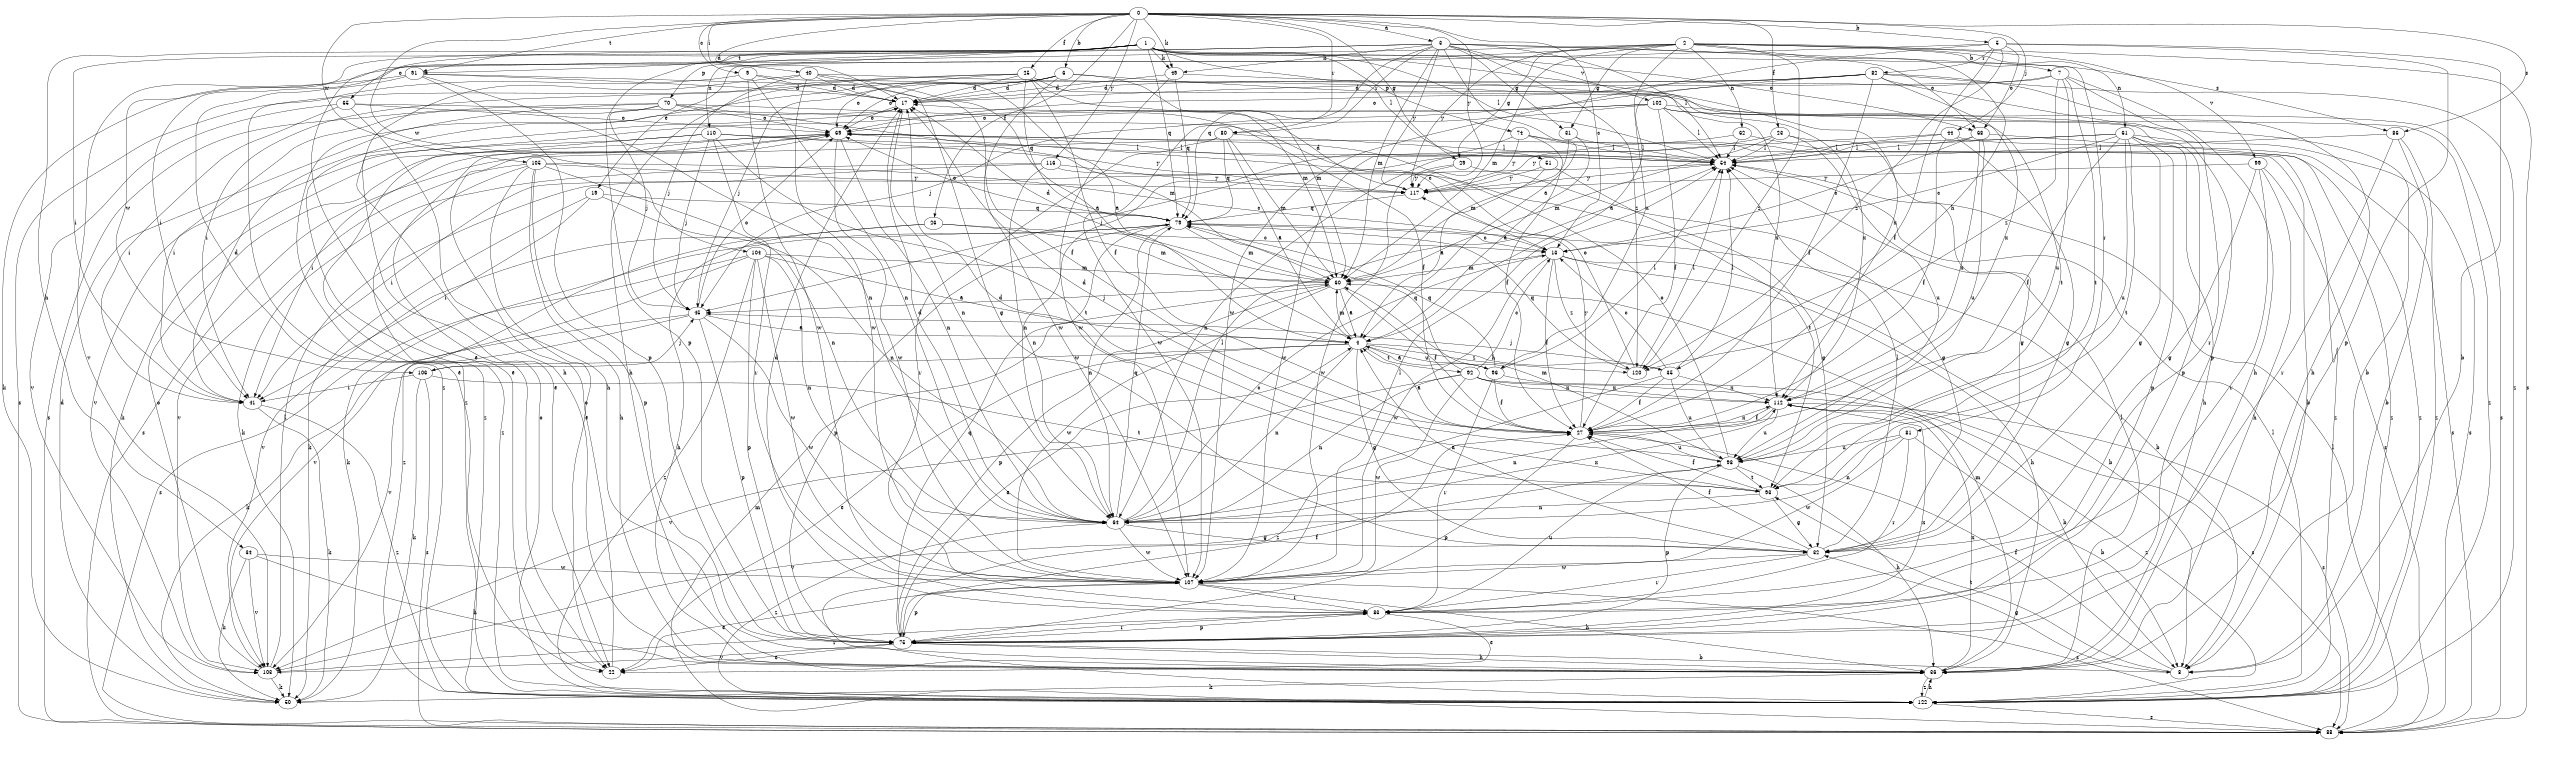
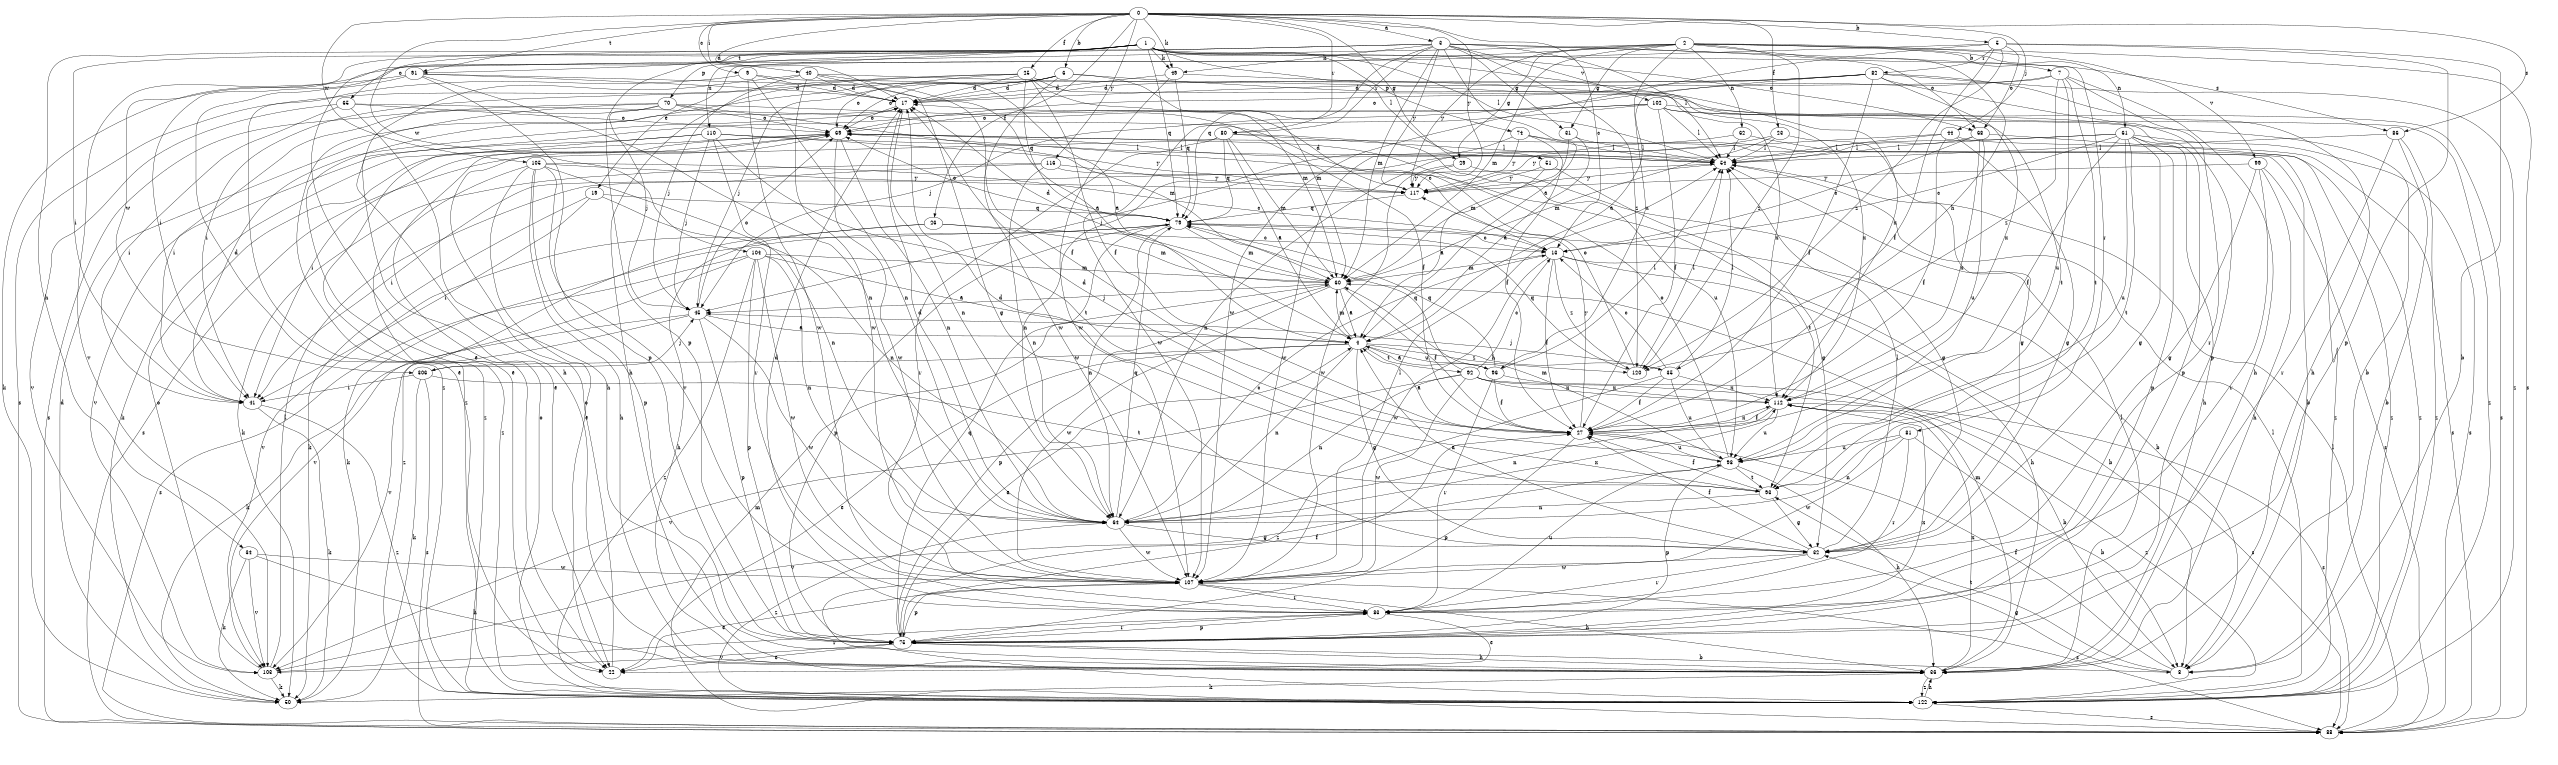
edge "64" -> "54": removed, label "l"
edge "23" -> "98": now "80" -> "98"
edge "105" -> "103": now "105" -> "83"
node "106": label "106" -> "306"
